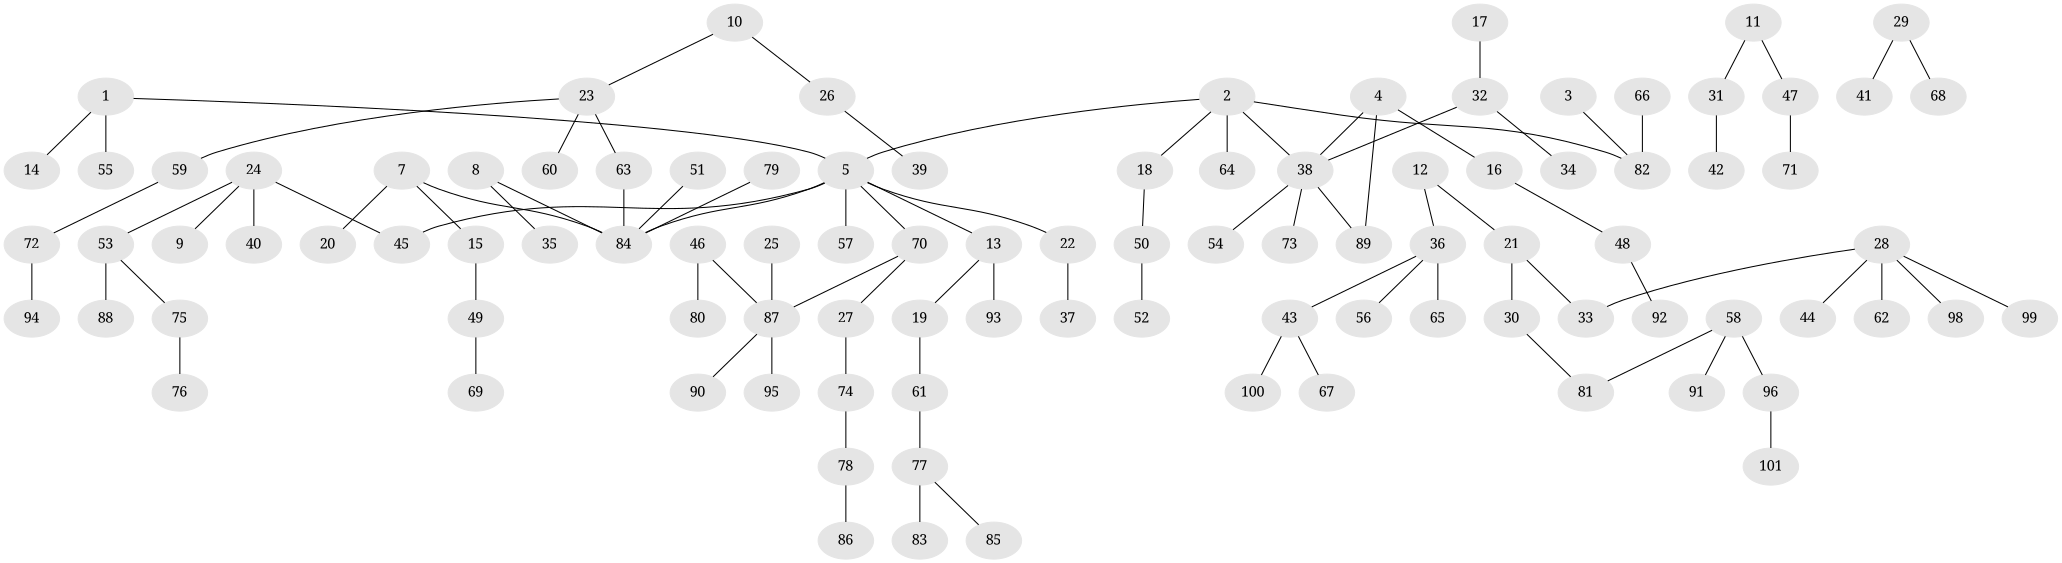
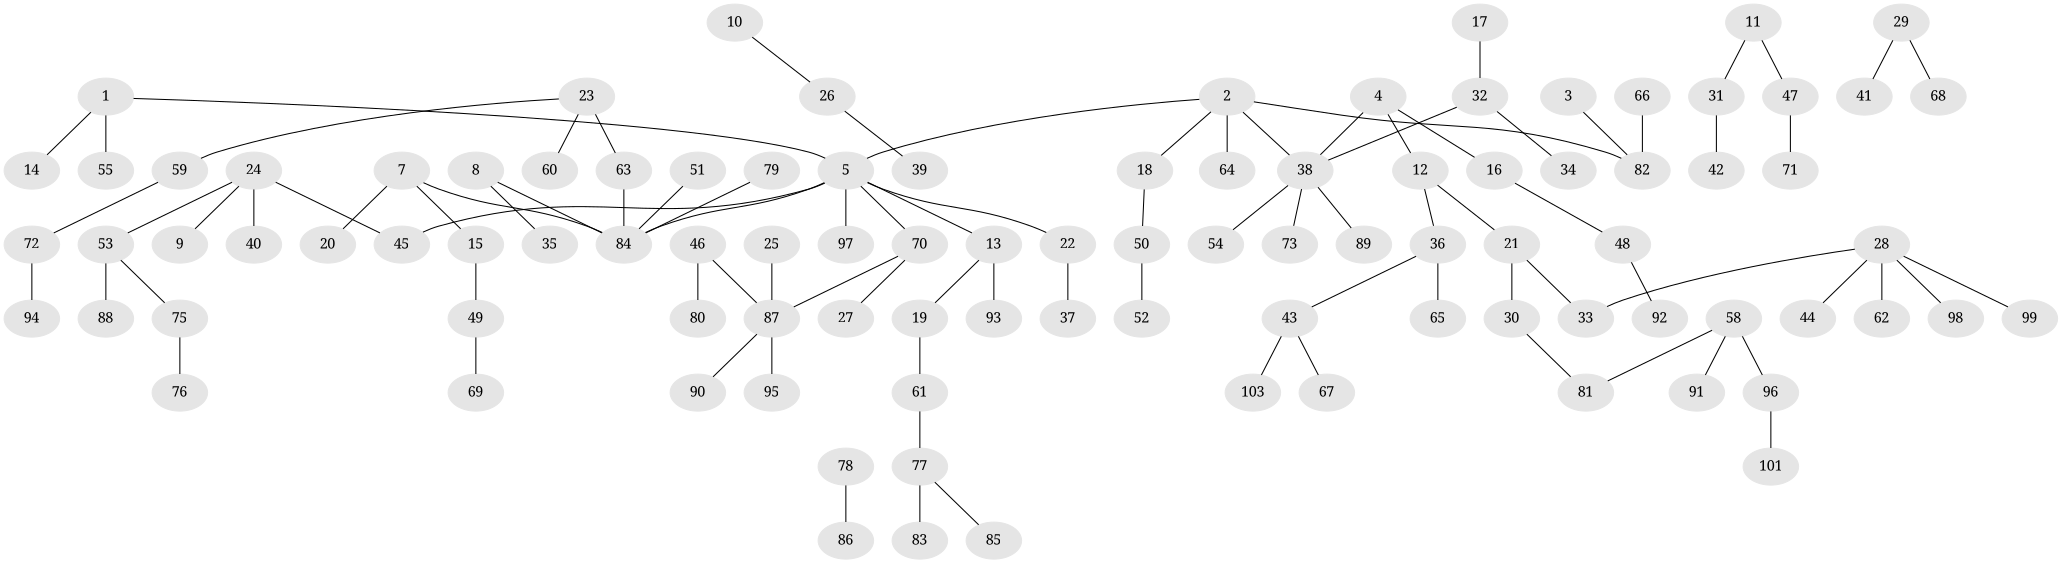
edge "10" -- "23": removed
edge "4" -- "89": now "4" -- "12"
node "57": label "57" -> "97"
node "56": removed
node "74": removed
node "100": label "100" -> "103"
